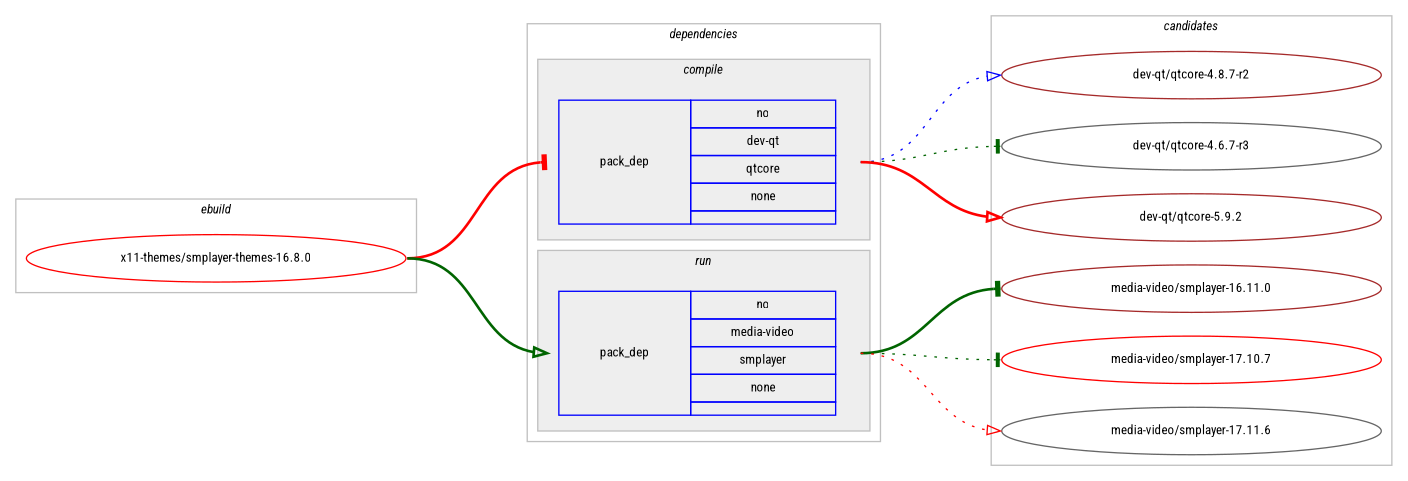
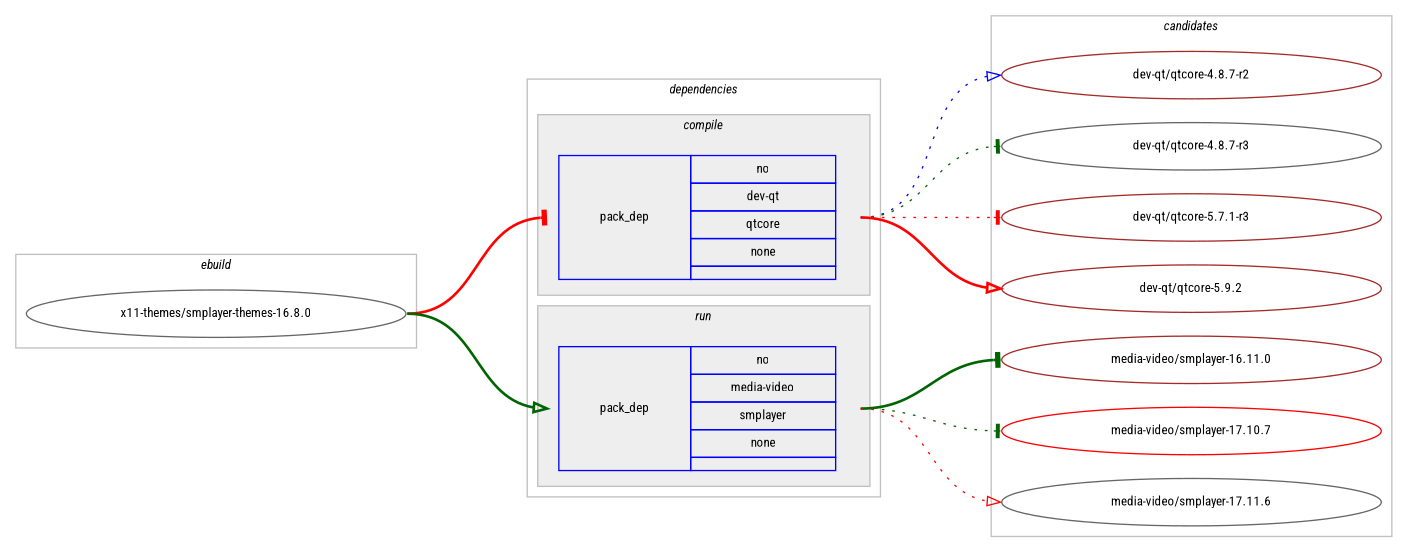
node "dev-qt/qtcore-4.6.7-r3": label "dev-qt/qtcore-4.6.7-r3" -> "dev-qt/qtcore-4.8.7-r3"
node "dev-qt/qtcore-5.7.1-r3": added
node "x11-themes/smplayer-themes-16.8.0": color red -> gray40
